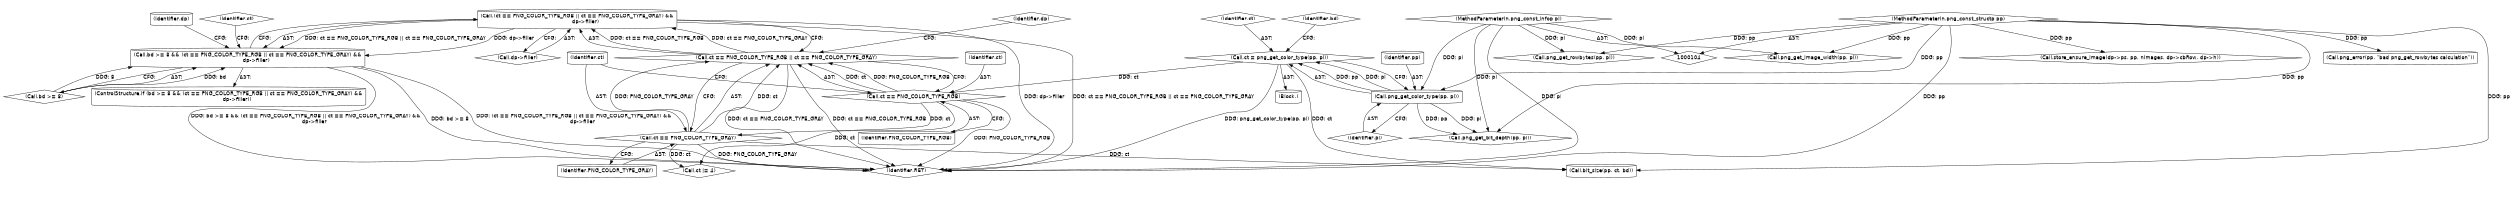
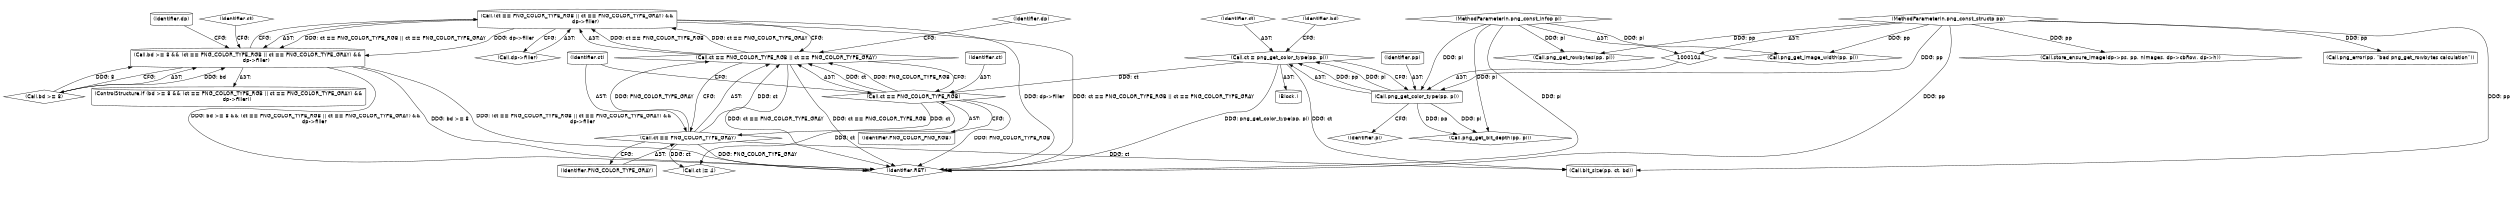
edge "(MethodParameterIn,png_const_structp pp)" -> "(Call,png_get_bit_depth(pp, pi))": removed, label "DDG: pp"
edge "(Identifier,pi)" -> "(Call,png_get_color_type(pp, pi))": now "1000104" -> "(Call,png_get_color_type(pp, pi))"
node "(Identifier,PNG_COLOR_TYPE_RGB)": label "(Identifier,PNG_COLOR_TYPE_RGB)" -> "(Identifier,PNG_COLOR_PNG_RGB)"
